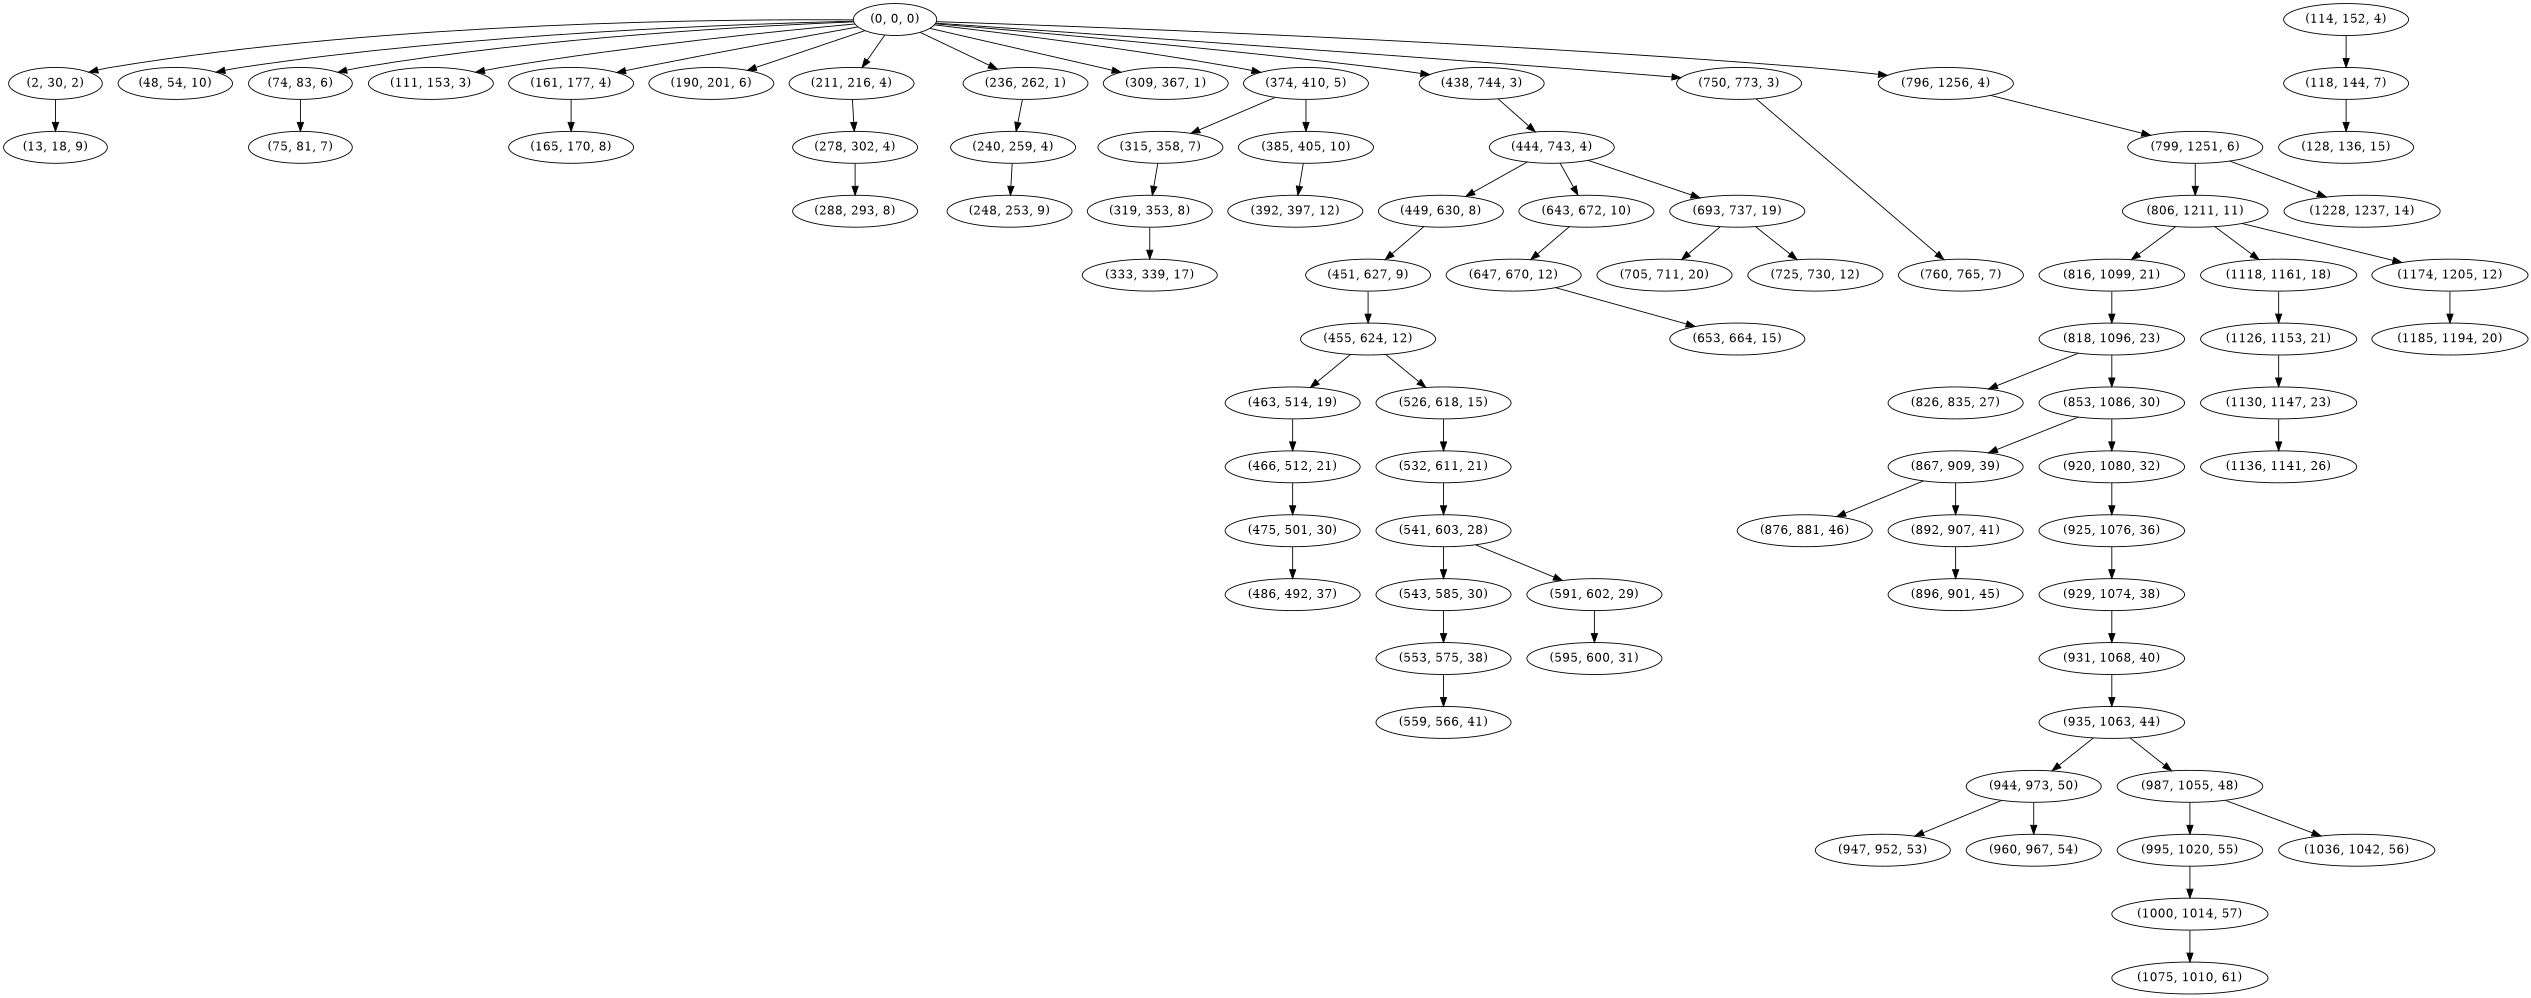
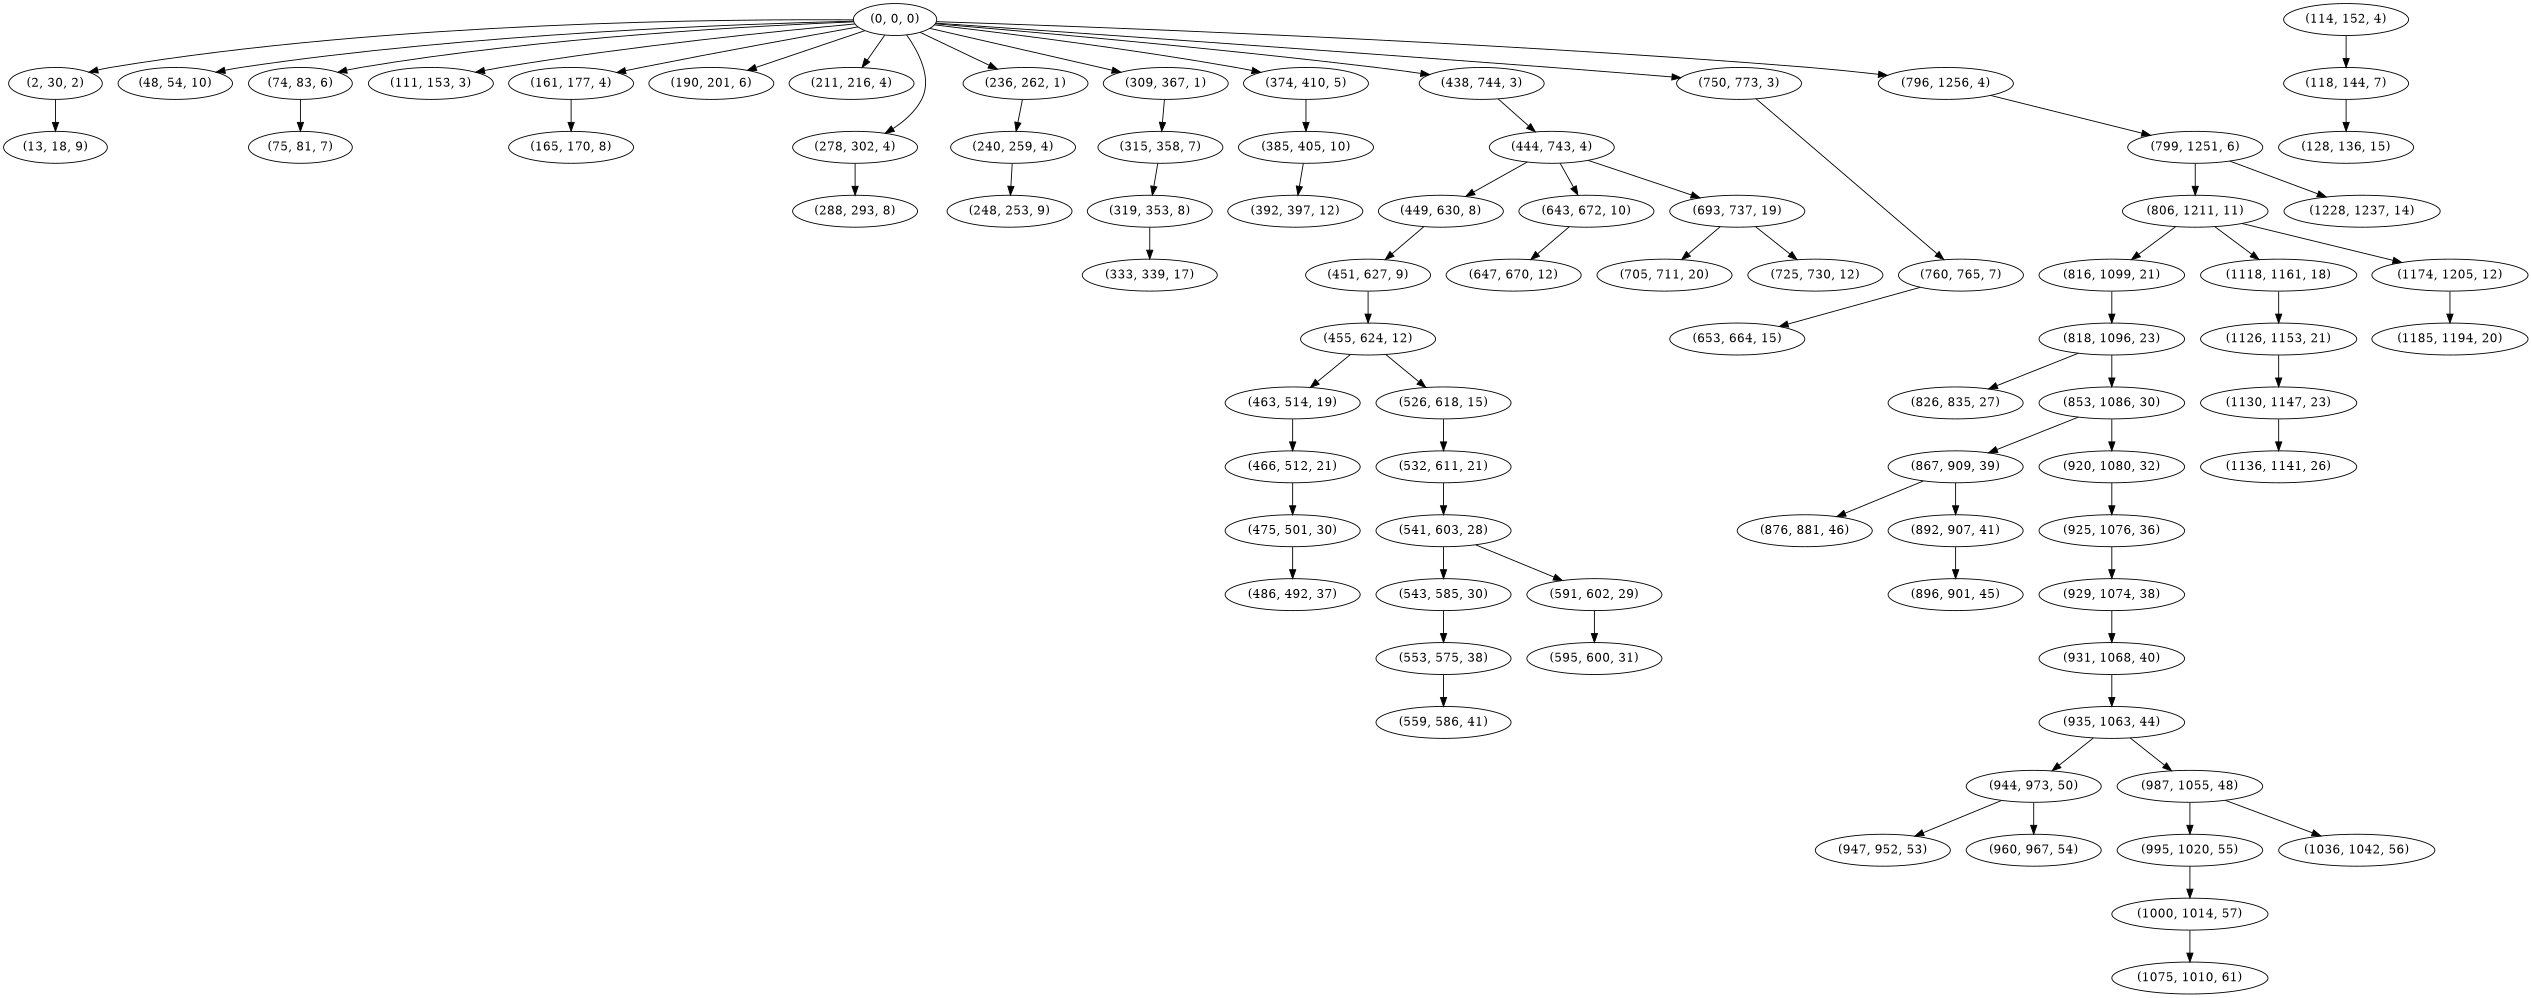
edge "(211, 216, 4)" -> "(278, 302, 4)": now "(0, 0, 0)" -> "(278, 302, 4)"
edge "(374, 410, 5)" -> "(315, 358, 7)": now "(309, 367, 1)" -> "(315, 358, 7)"
edge "(647, 670, 12)" -> "(653, 664, 15)": now "(760, 765, 7)" -> "(653, 664, 15)"
node "(559, 566, 41)": label "(559, 566, 41)" -> "(559, 586, 41)"
